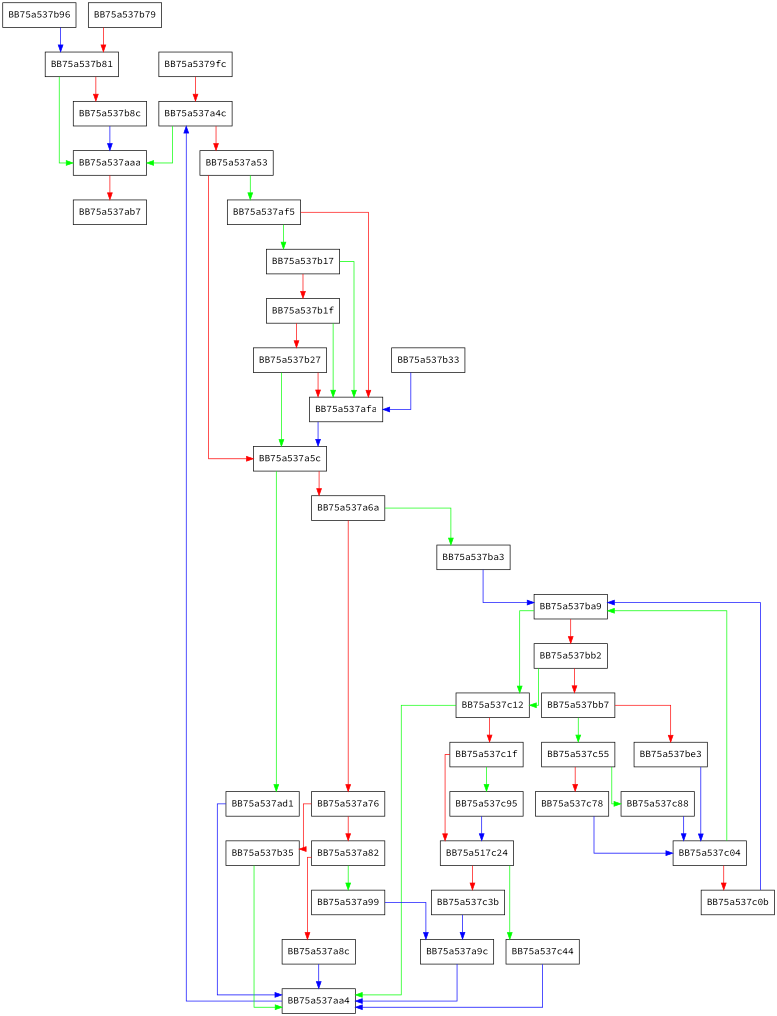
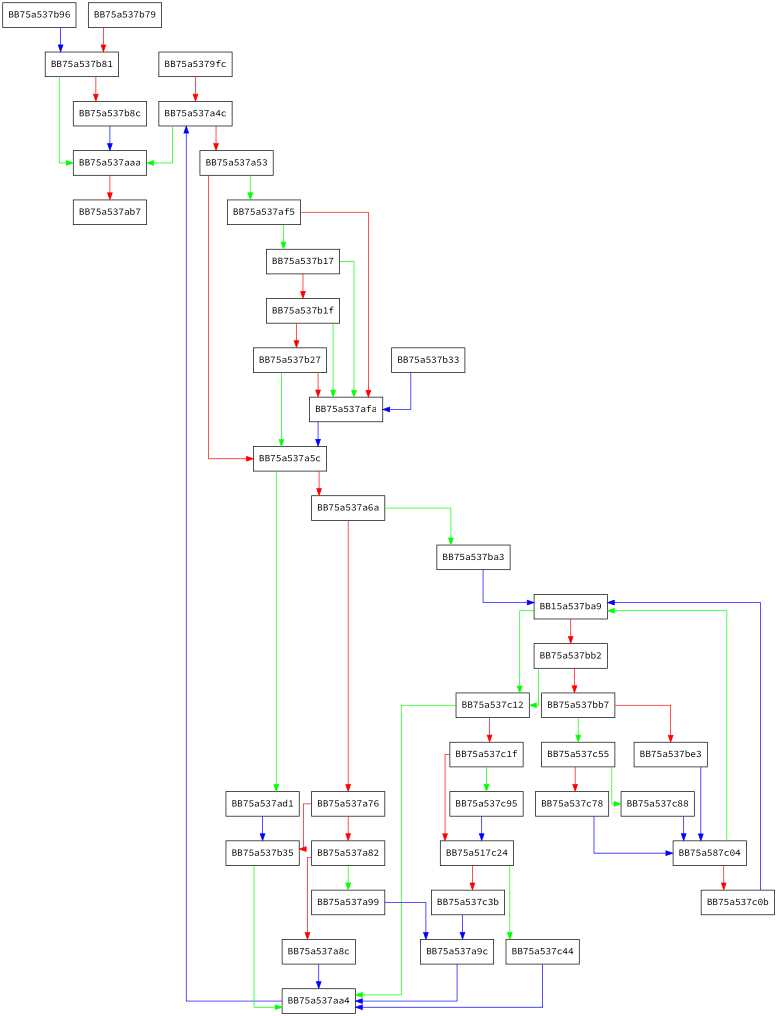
node "BB75a537ba9": label "BB75a537ba9" -> "BB15a537ba9"
node "BB75a537c04": label "BB75a537c04" -> "BB75a587c04"
edge "BB75a537ad1" -> "BB75a537aa4": now "BB75a537ad1" -> "BB75a537b35"
